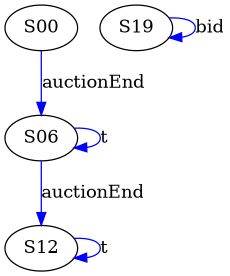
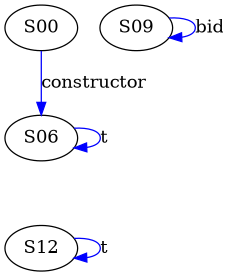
node "S19": label "S19" -> "S09"
edge "S00" -> "S06": label "auctionEnd" -> "constructor"
edge "S06" -> "S12": removed, label "auctionEnd"
